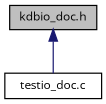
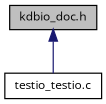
node "testio_doc.c": label "testio_doc.c" -> "testio_testio.c"
